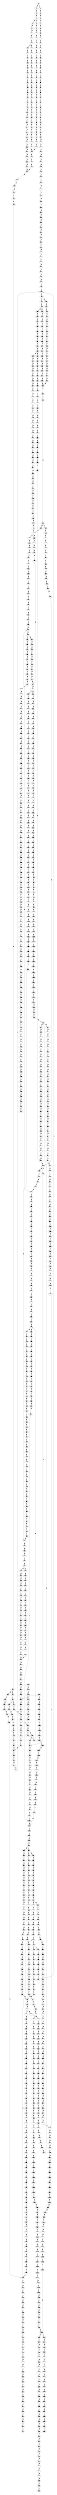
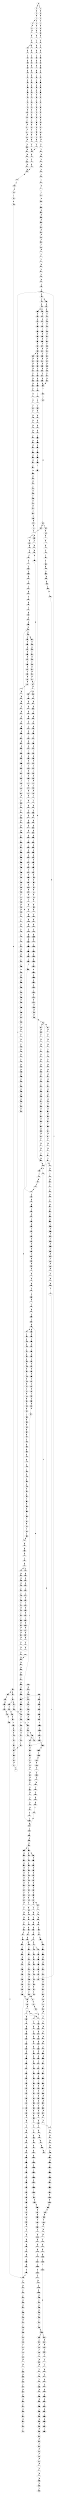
edge "S733" -> "S745": now "S733" -> "S284"
